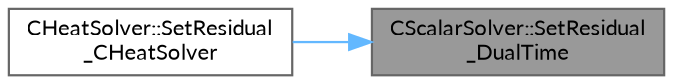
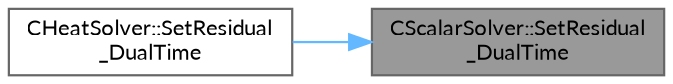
node "CHeatSolver::SetResidual _CHeatSolver": label "CHeatSolver::SetResidual _CHeatSolver" -> "CHeatSolver::SetResidual _DualTime"
